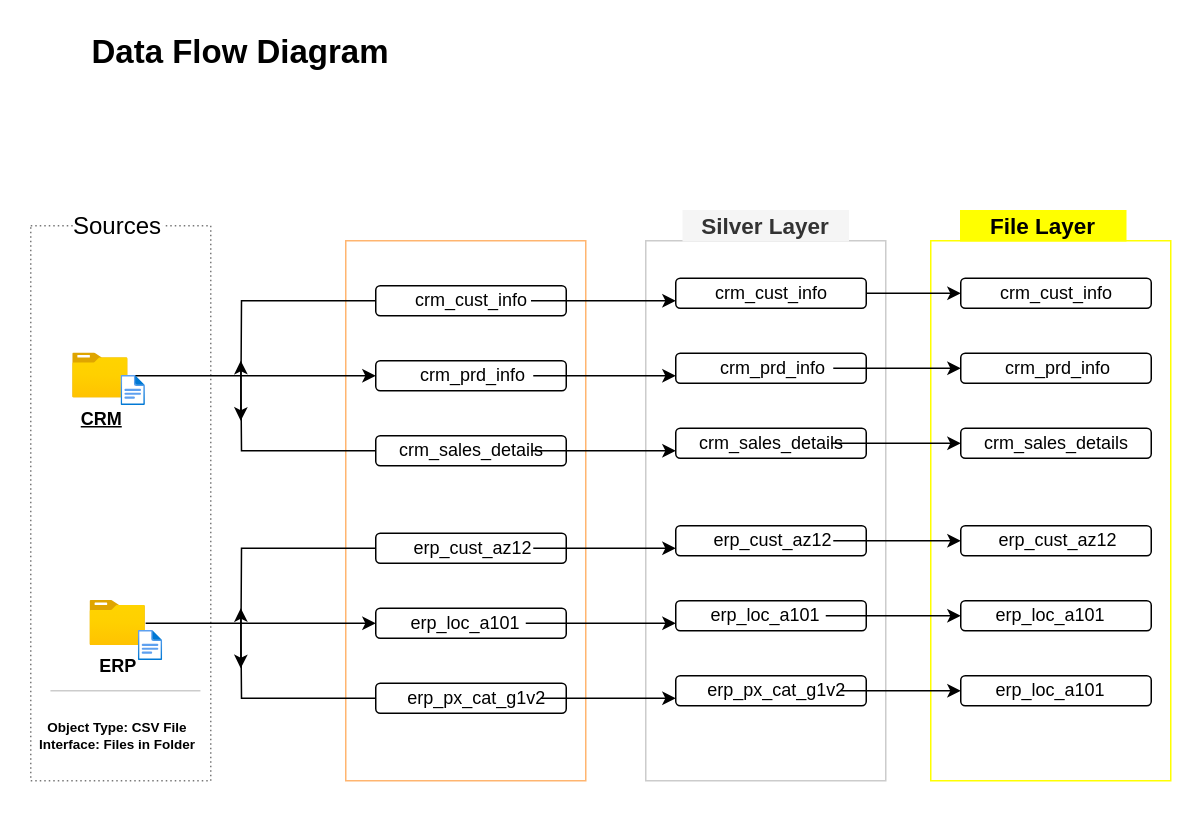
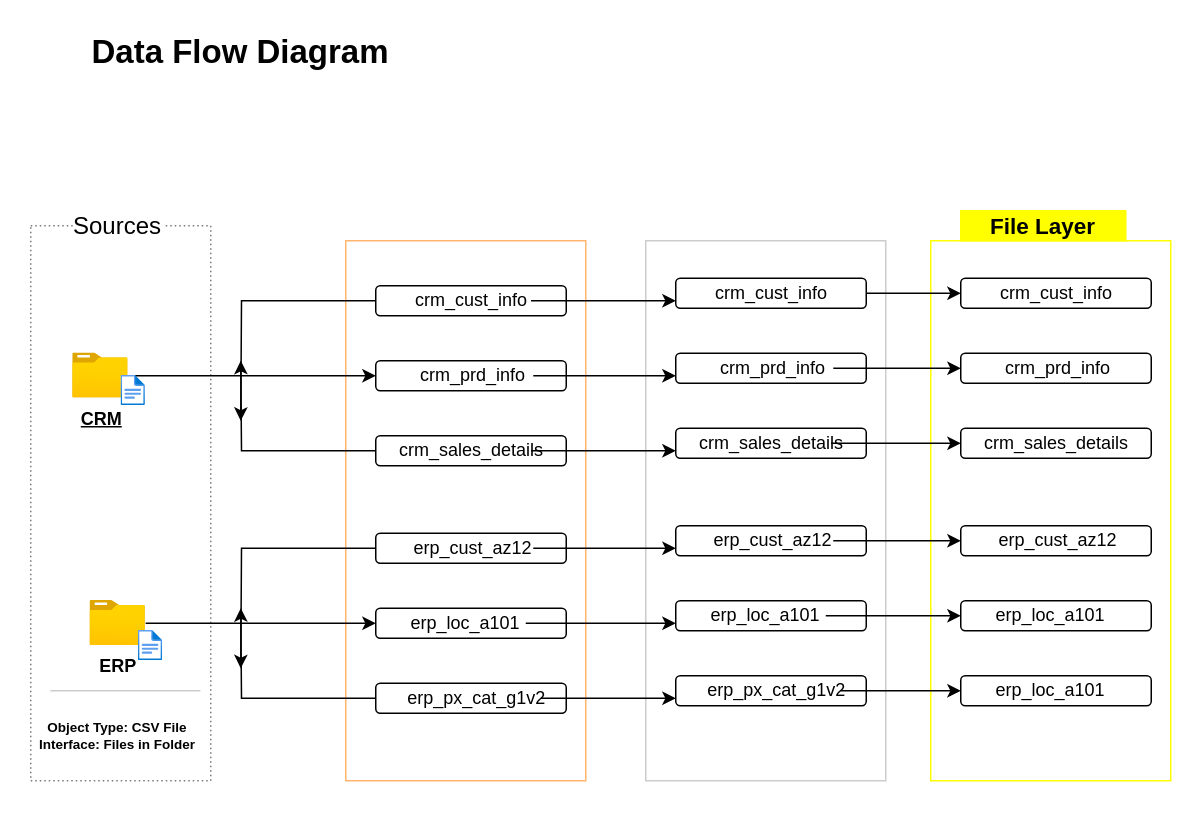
node "Silver Layer": removed
